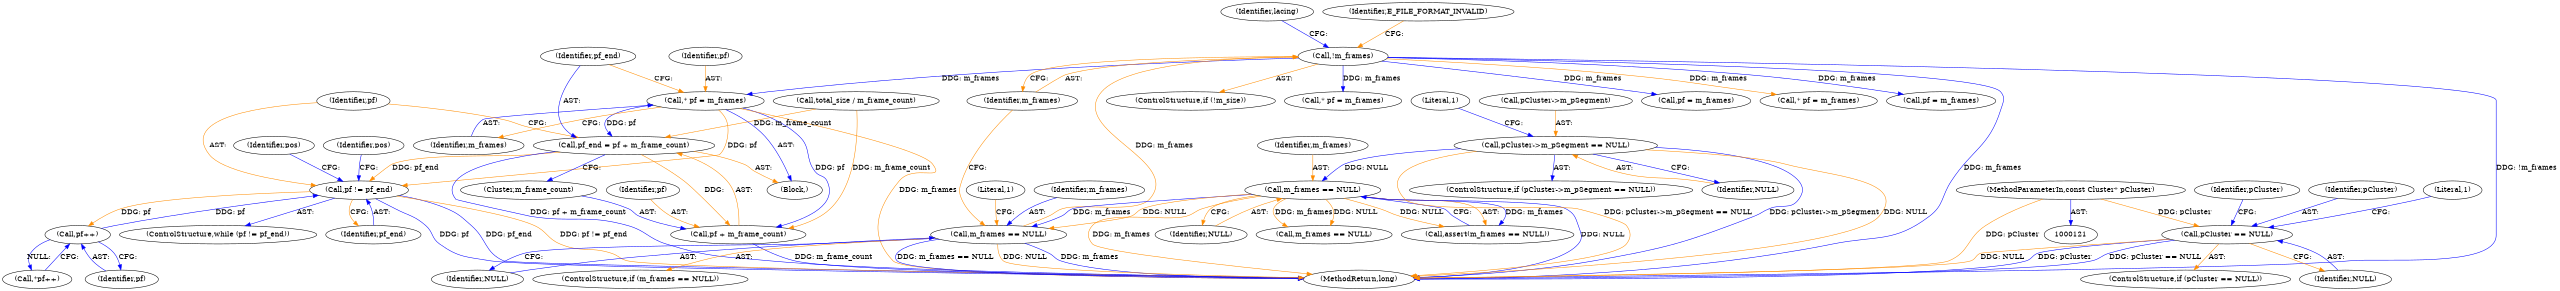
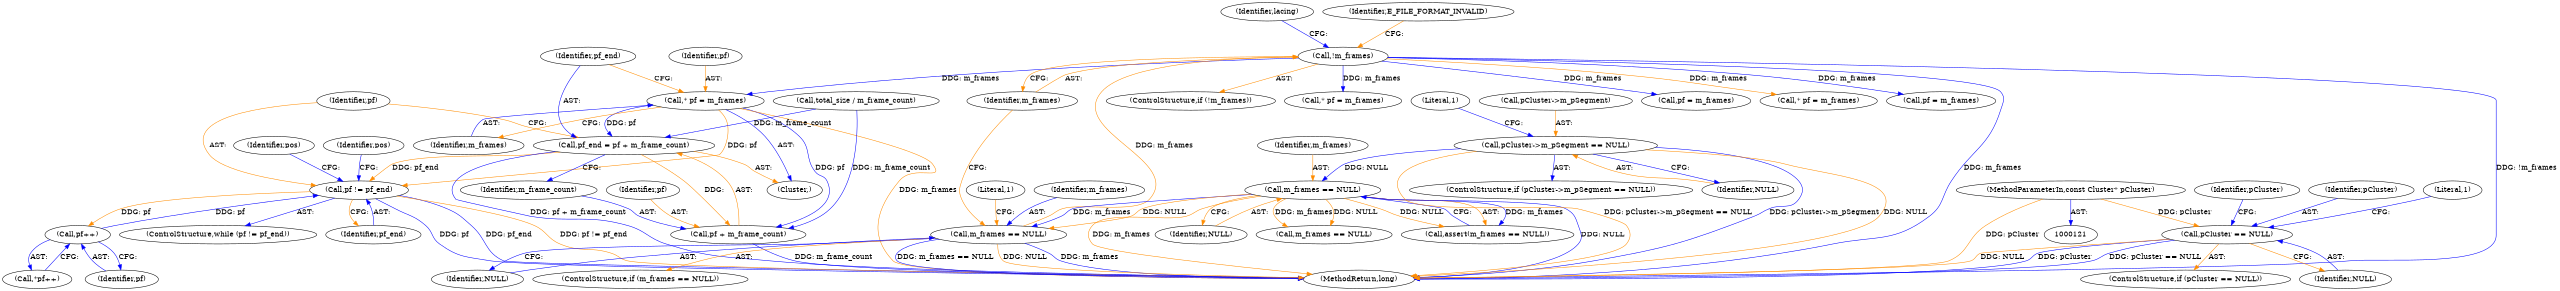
node "(ControlStructure,if (!m_size))": label "(ControlStructure,if (!m_size))" -> "(ControlStructure,if (!m_frames))"
edge "(Call,total_size / m_frame_count)" -> "(Call,pf_end = pf + m_frame_count)": color darkorange -> blue
edge "(Call,total_size / m_frame_count)" -> "(Call,pf + m_frame_count)": color darkorange -> blue
node "(Cluster,m_frame_count)": label "(Cluster,m_frame_count)" -> "(Identifier,m_frame_count)"
node "(Block,)": label "(Block,)" -> "(Cluster,)"
edge "(Call,pf++)" -> "(Call,*pf++)": label "NULL: " -> "AST: "
